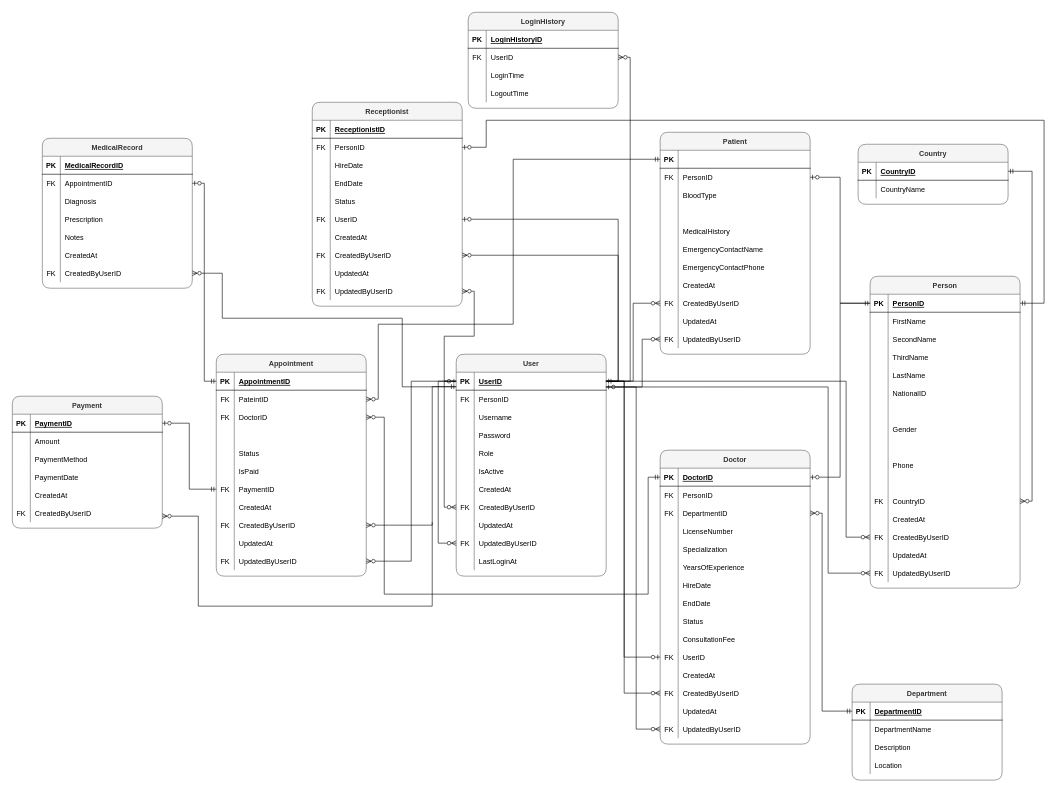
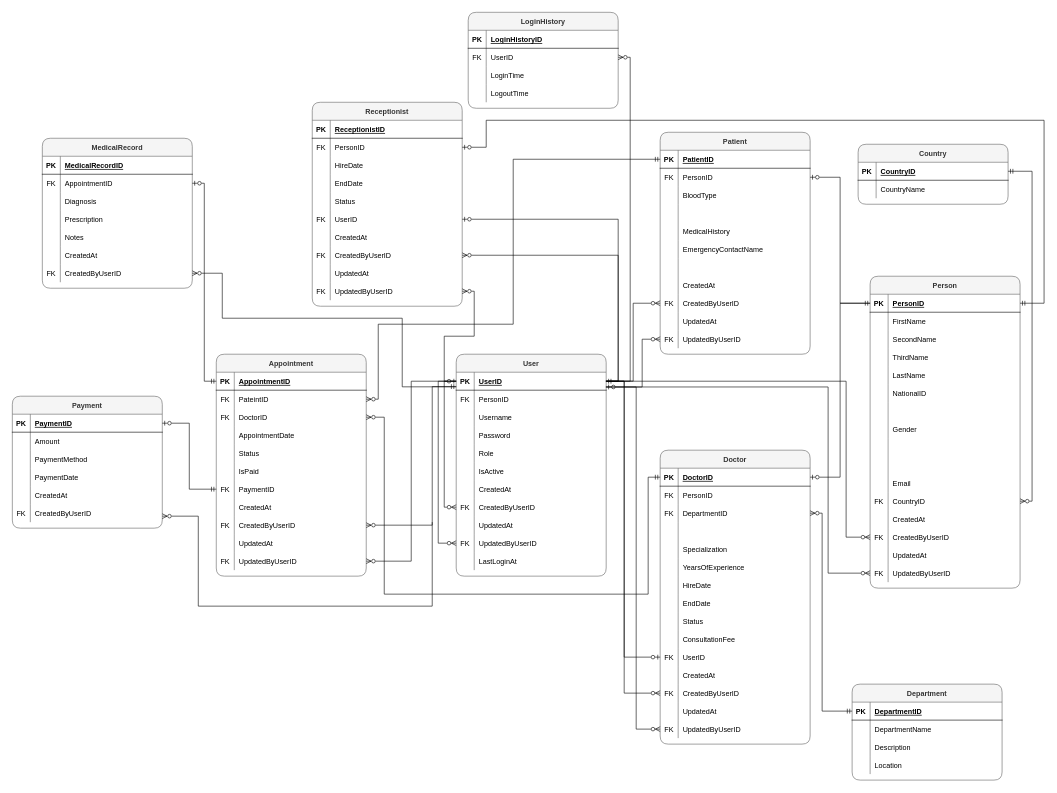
node "PatientID": added
node "EmergencyContactPhone": removed
node "AppointmentDate": added
node "Phone": removed
node "Email": added
node "LicenseNumber": removed
